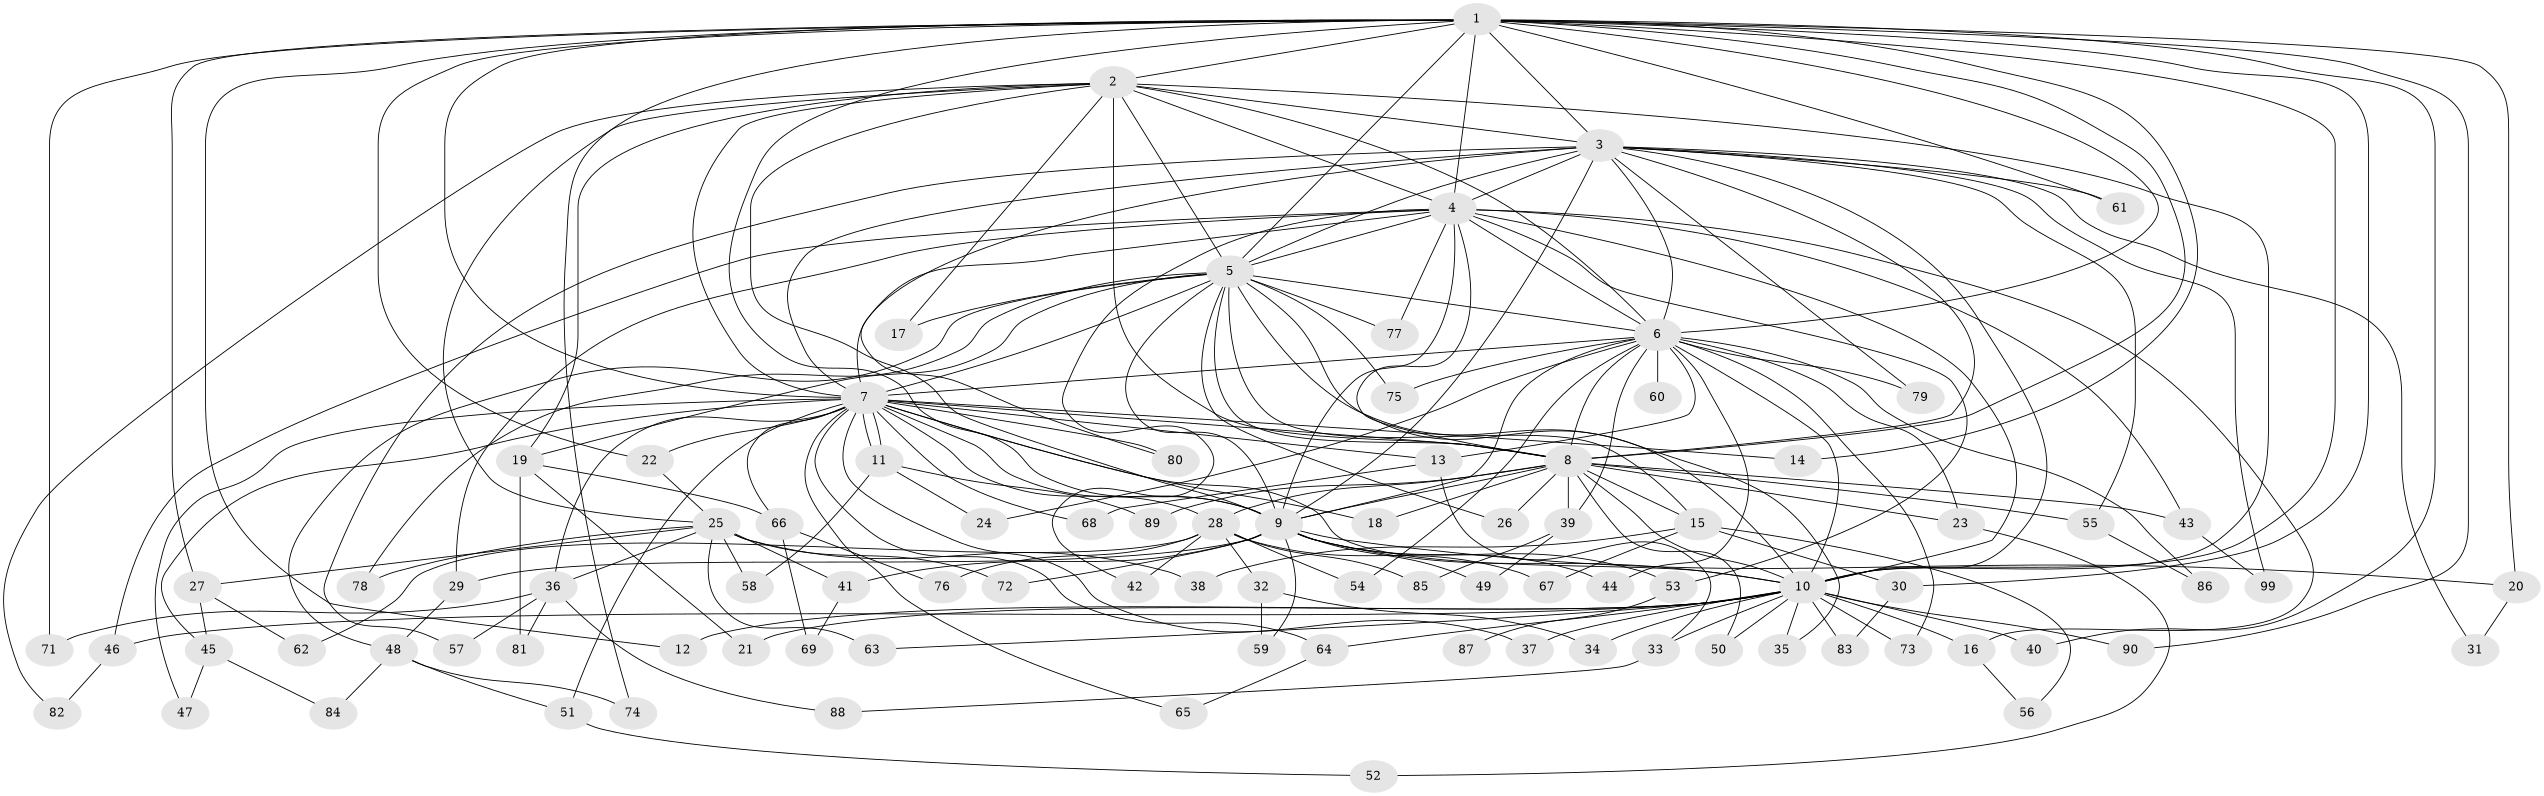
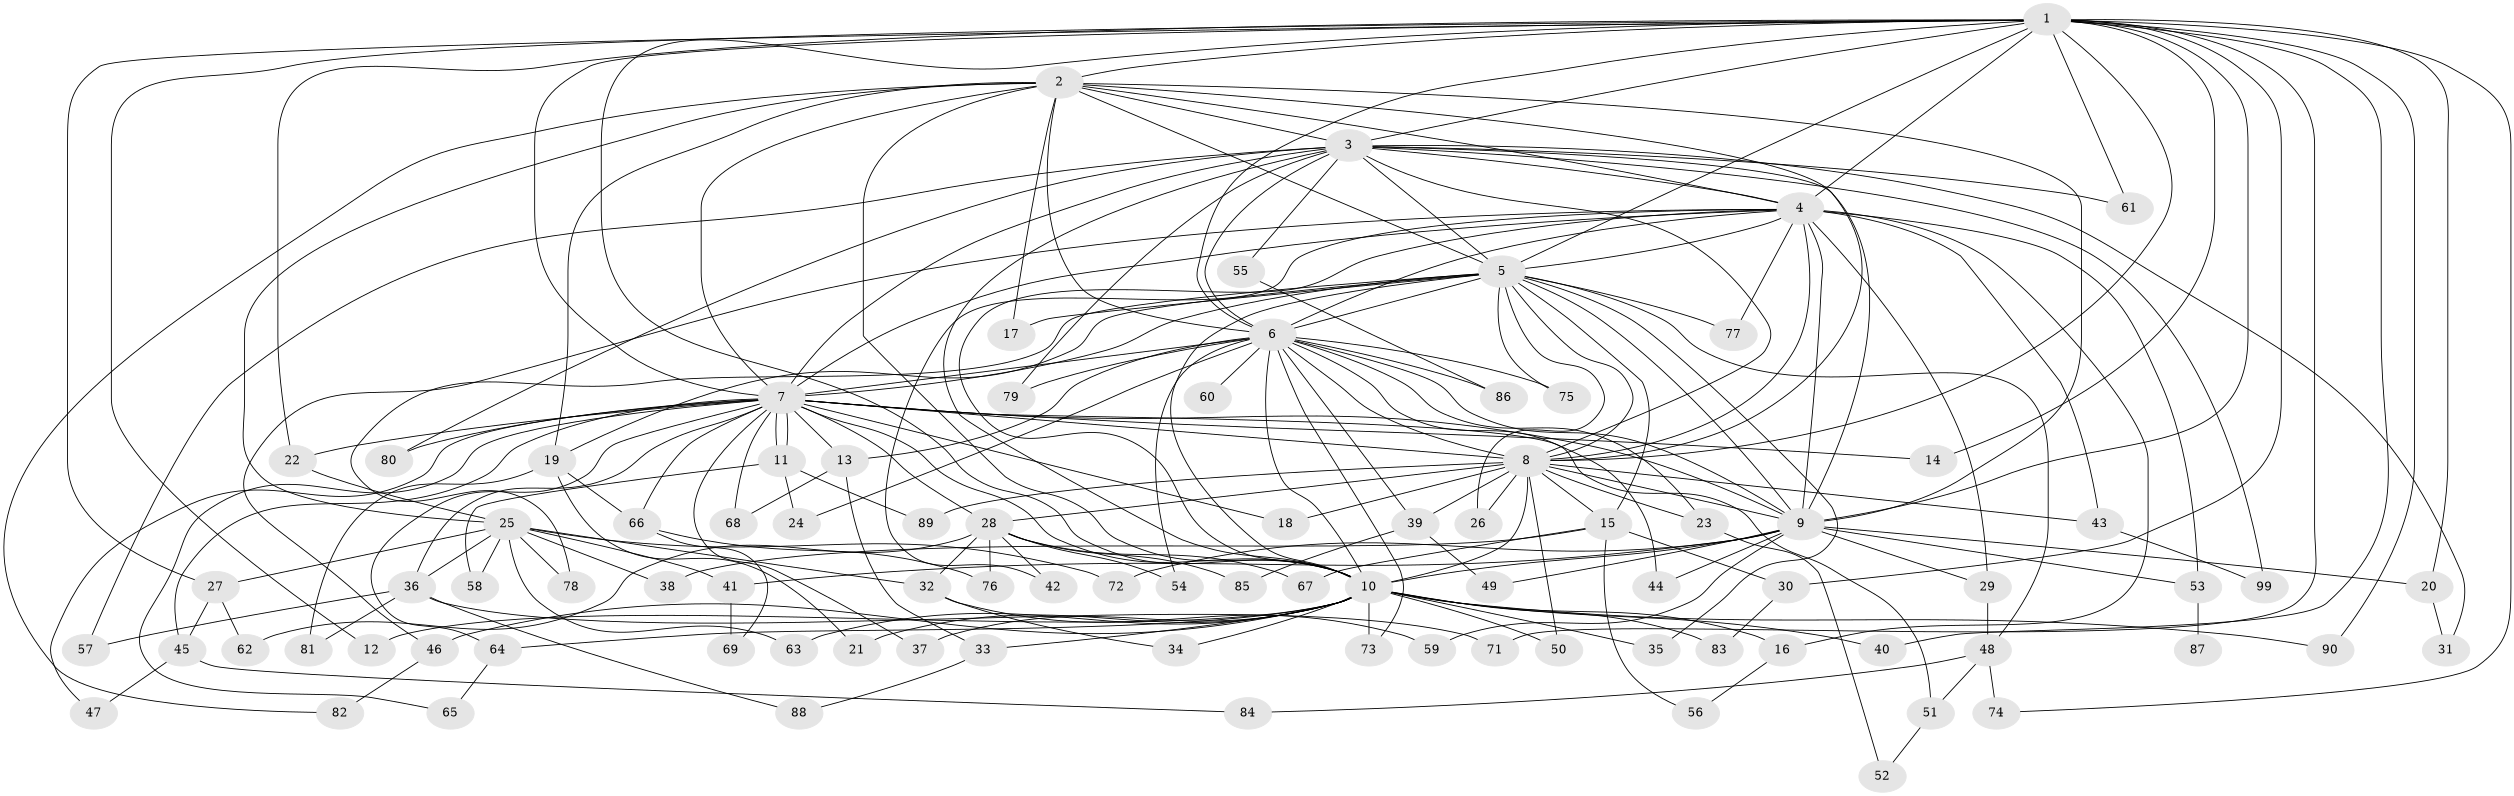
edge "8" -- "55": removed
edge "25" -- "32": added
